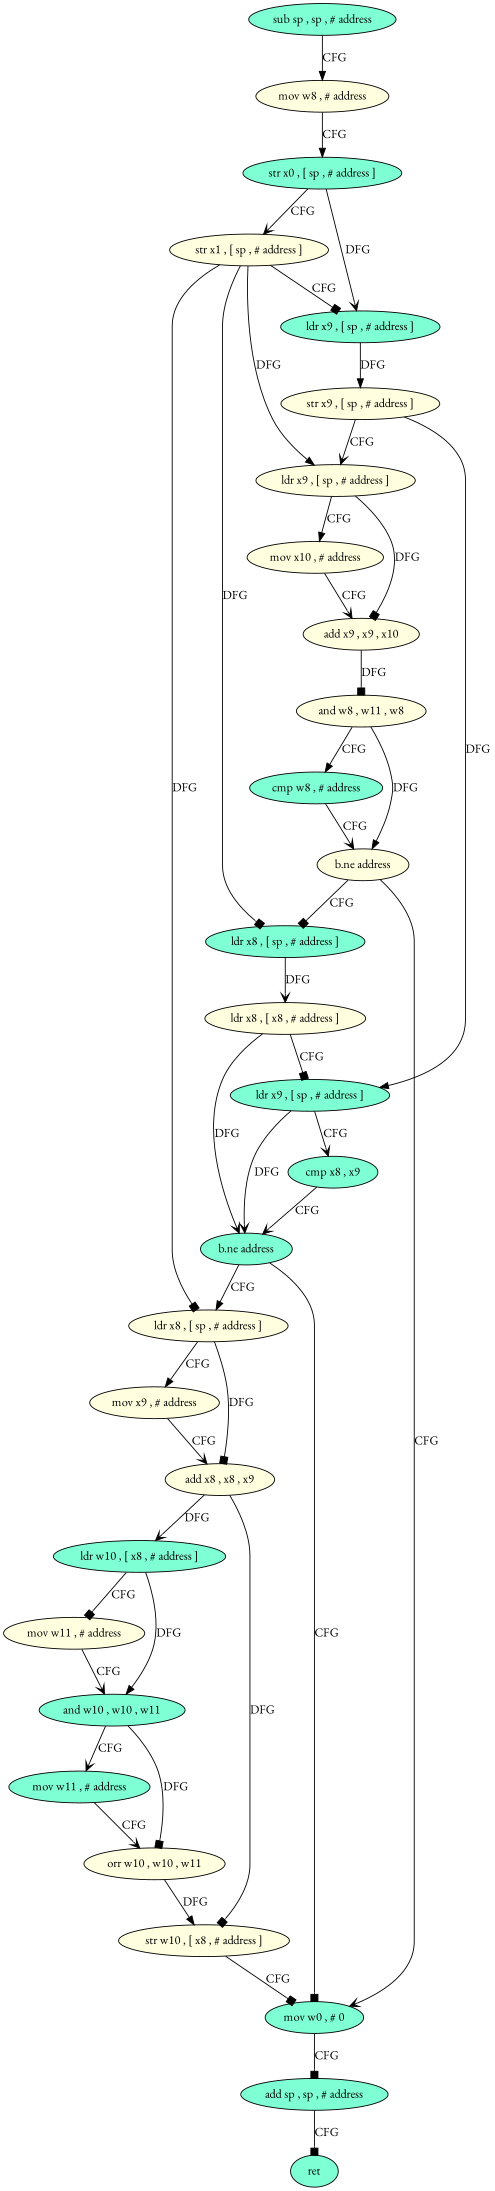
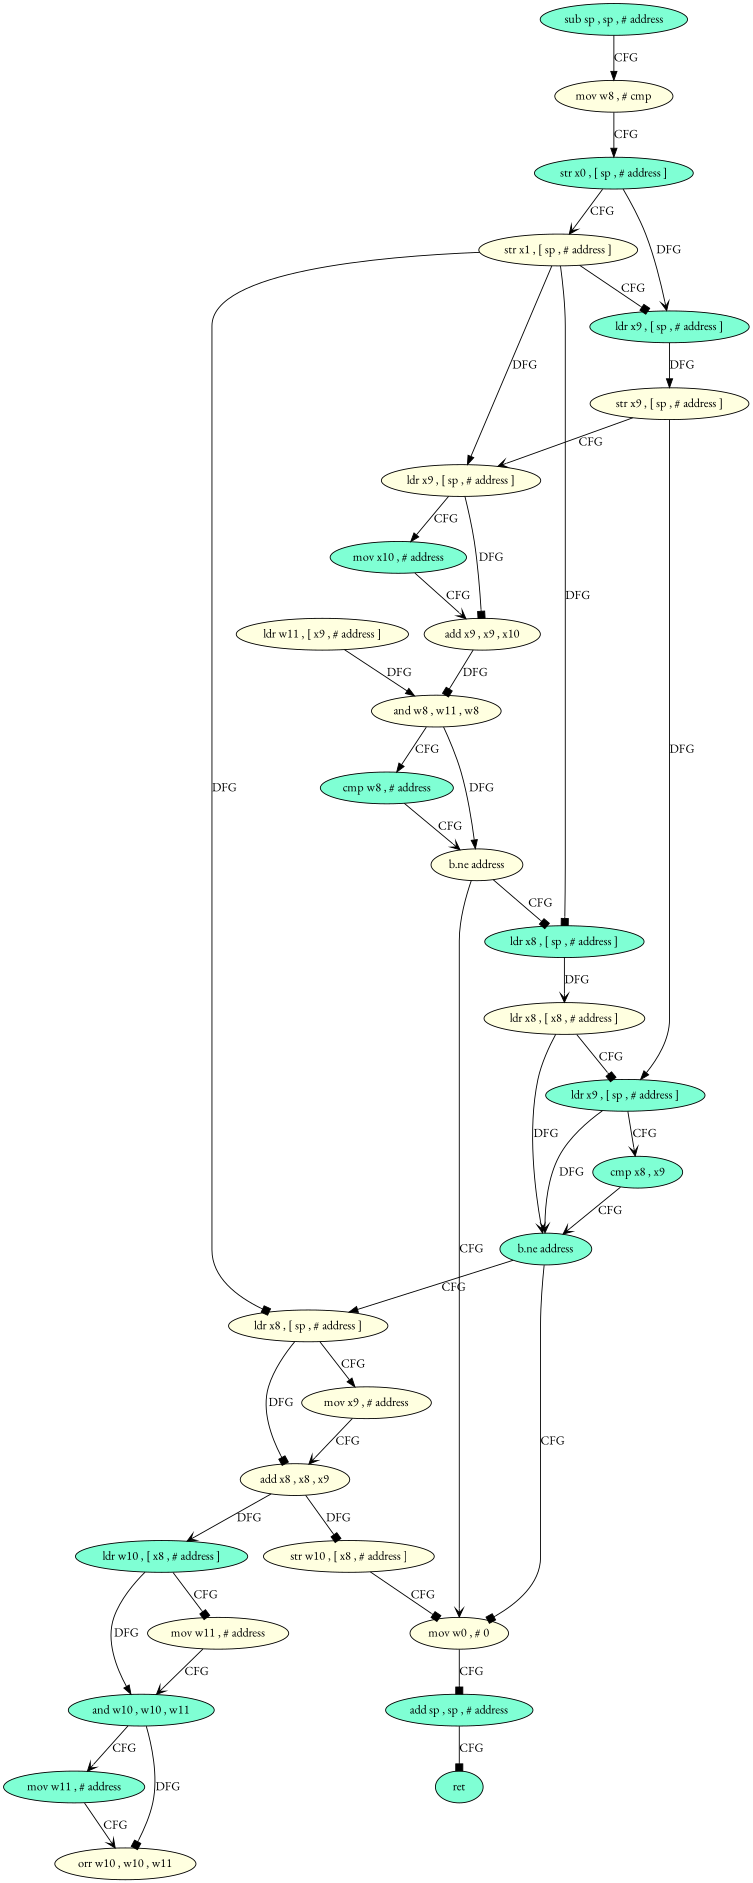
node "mov w8 , # address": label "mov w8 , # address" -> "mov w8 , # cmp"
node "mov x10 , # address": fillcolor lightyellow -> aquamarine
node "ldr w11 , [ x9 , # address ]": added
edge "orr w10 , w10 , w11" -> "str w10 , [ x8 , # address ]": removed, label "DFG"
node "mov w0 , # 0": fillcolor aquamarine -> lightyellow
